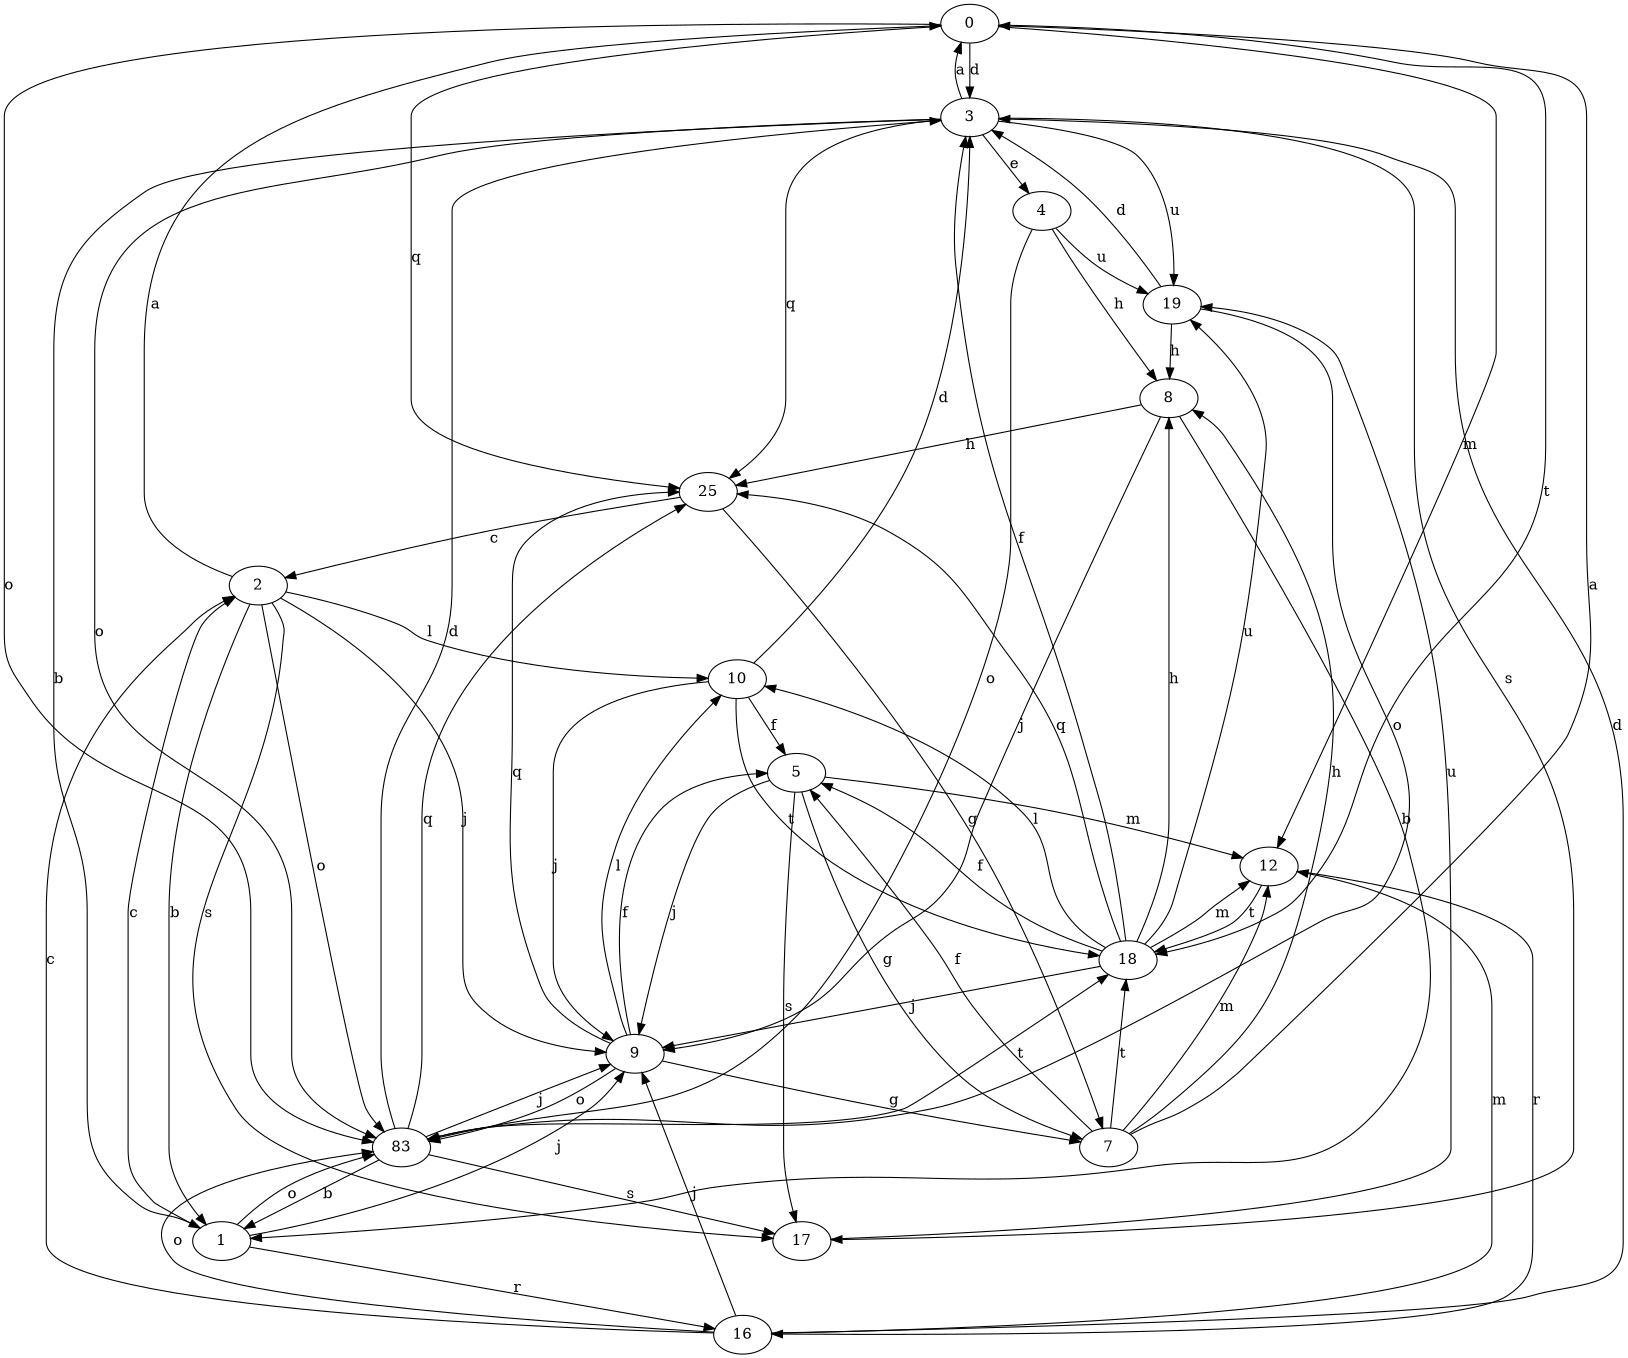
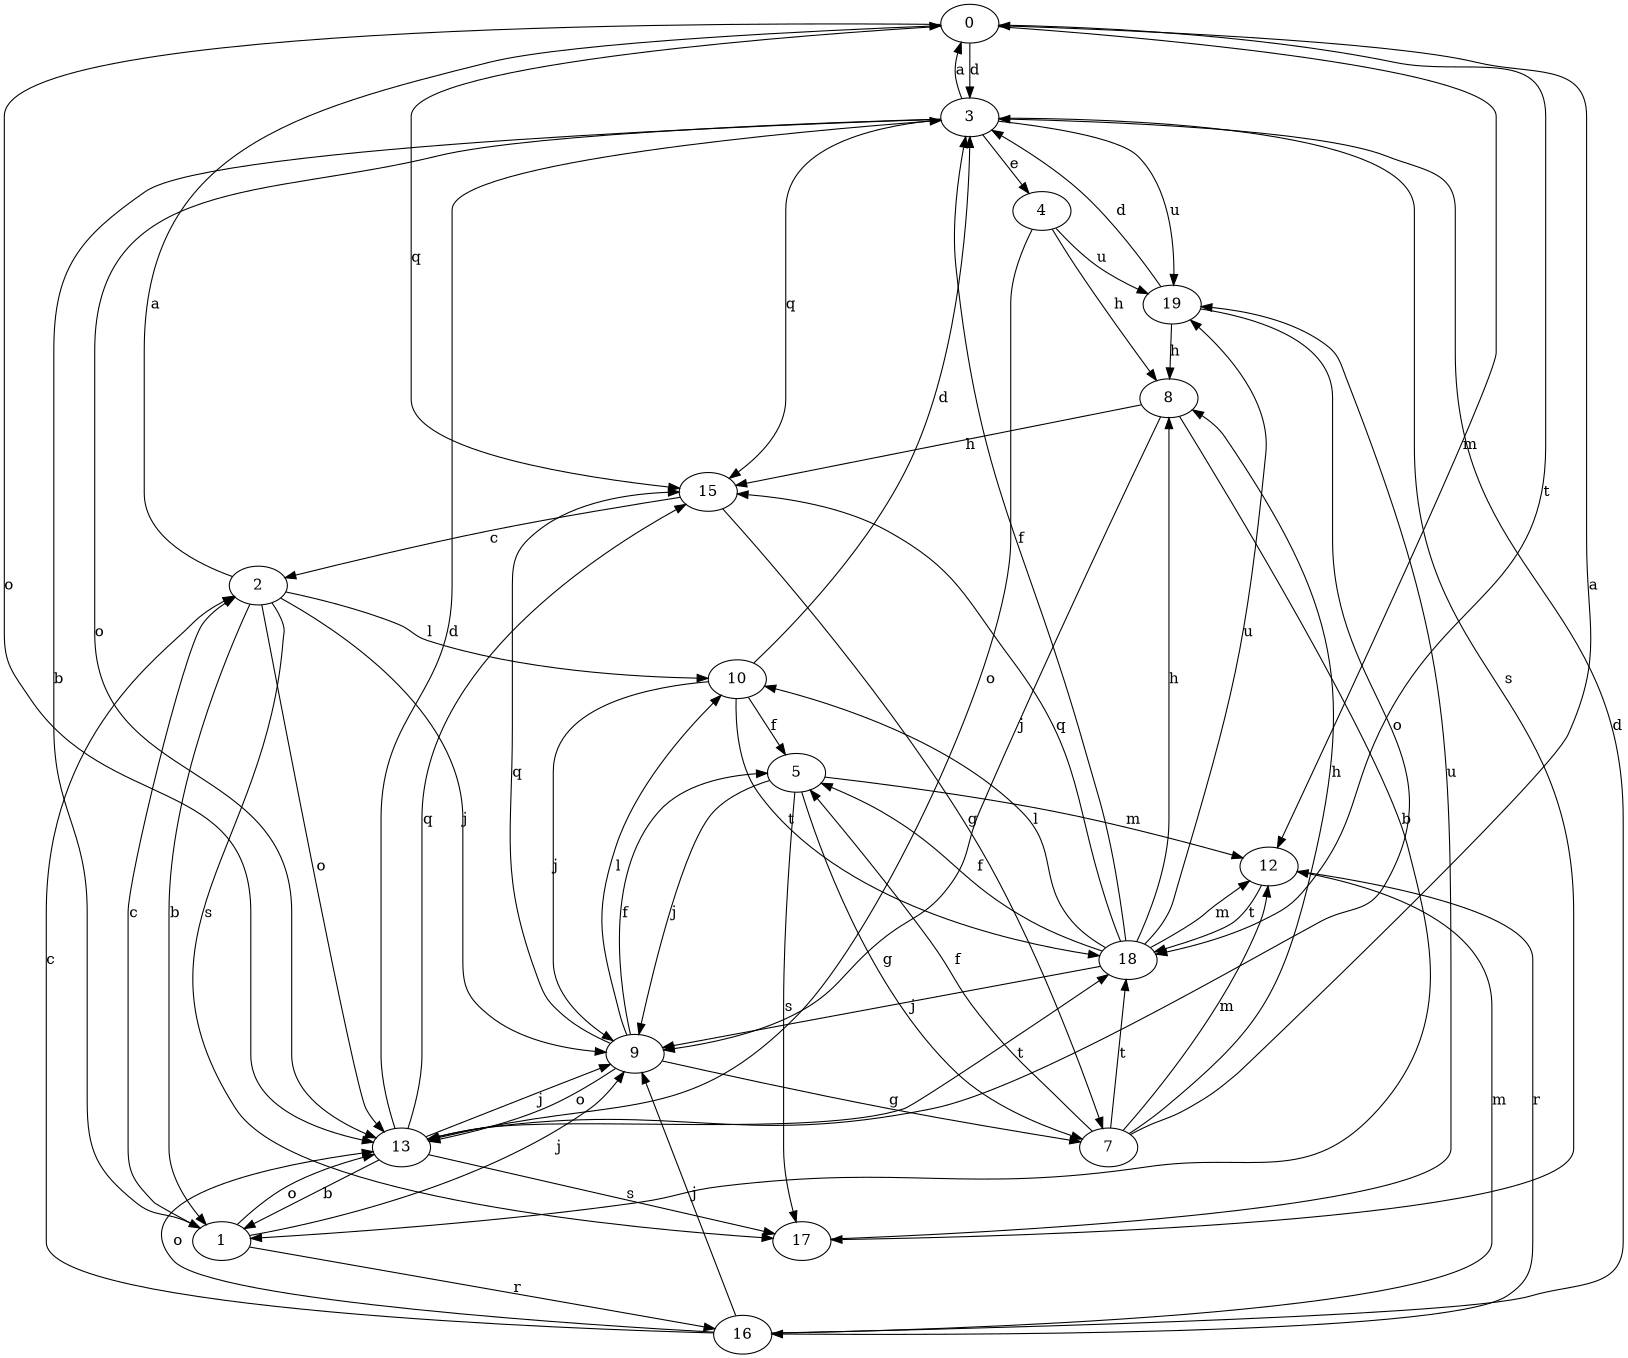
node "25": label "25" -> "15"
node "83": label "83" -> "13"
